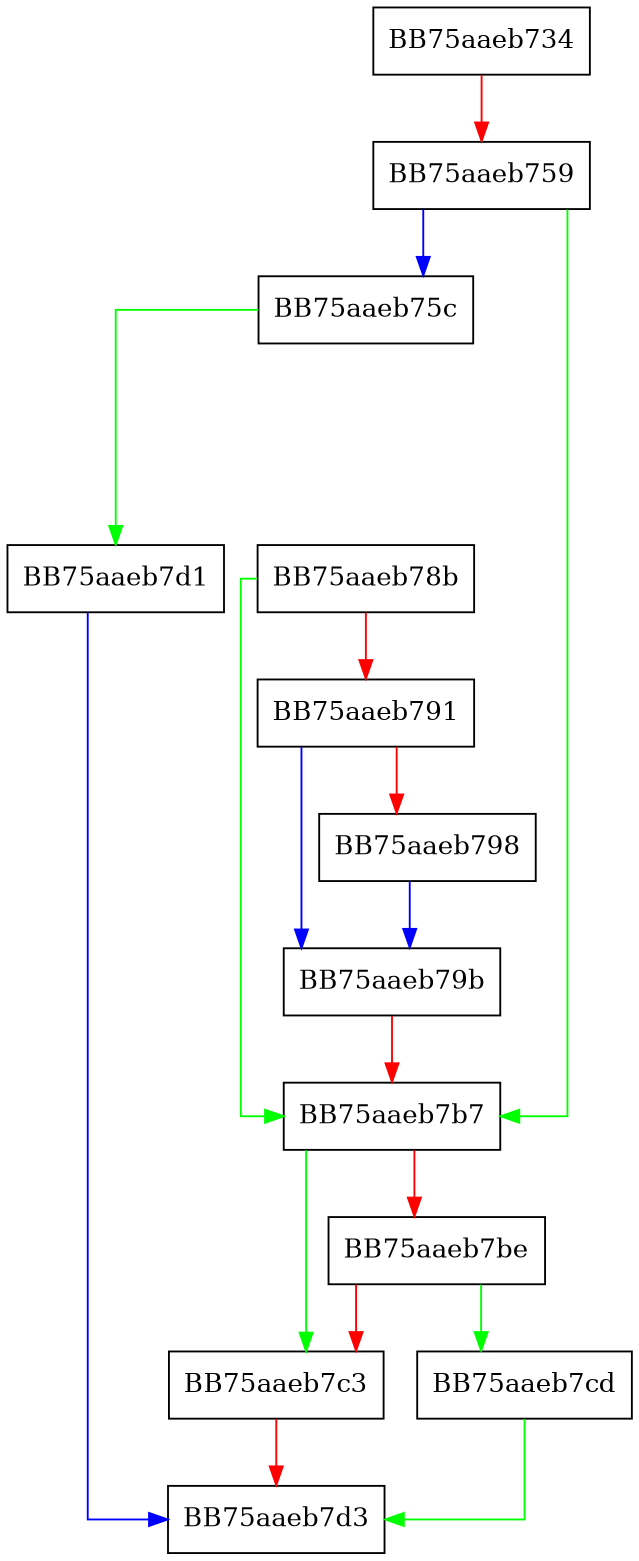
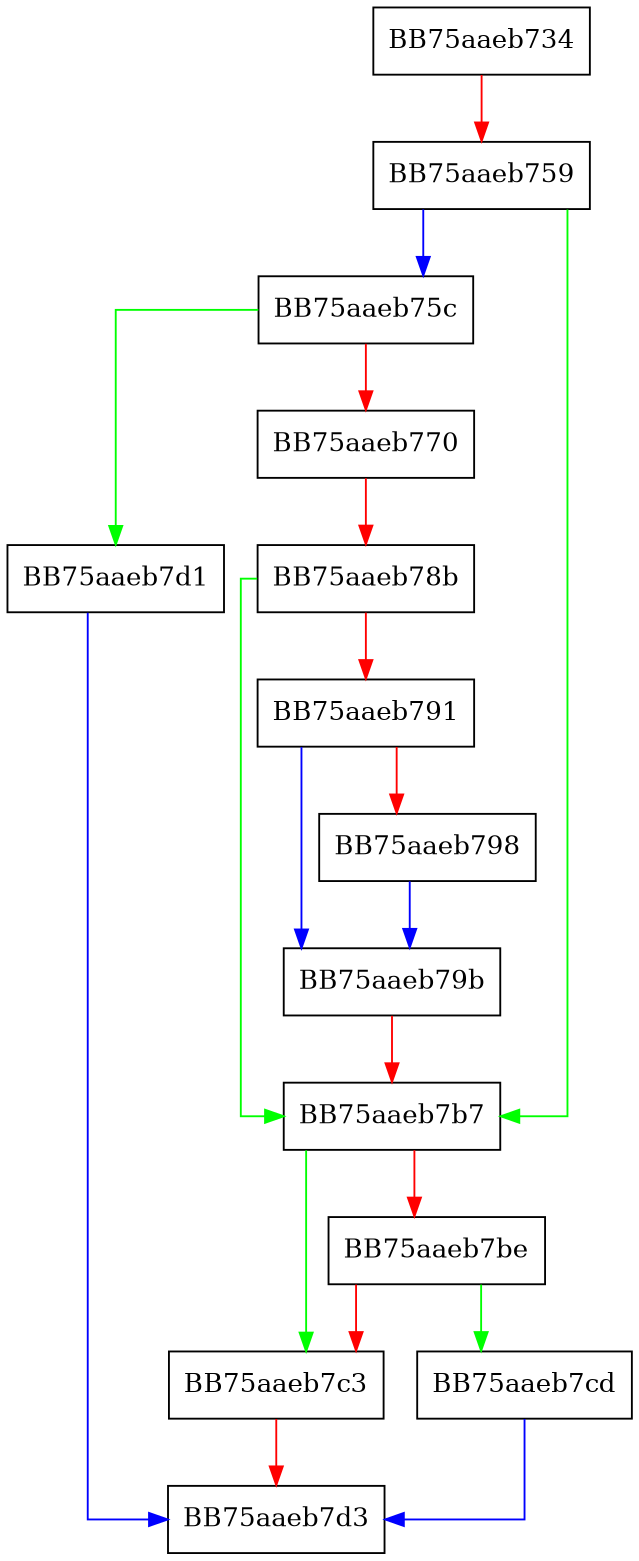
node "BB75aaeb770": added
edge "BB75aaeb7cd" -> "BB75aaeb7d3": color green -> blue
